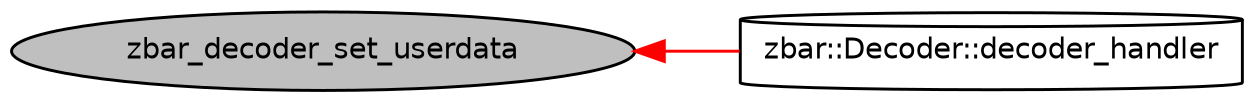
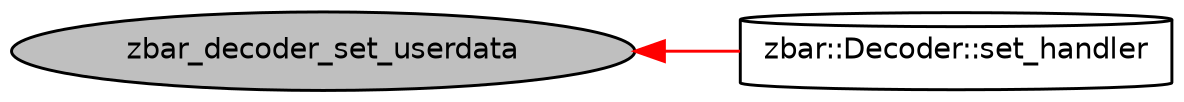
node "zbar::Decoder::decoder_handler": label "zbar::Decoder::decoder_handler" -> "zbar::Decoder::set_handler"
